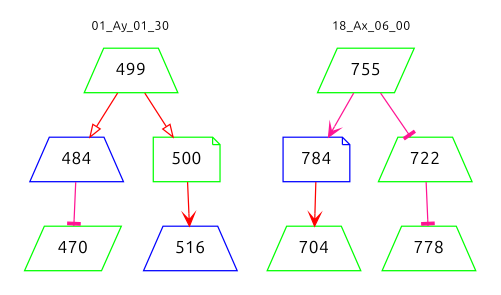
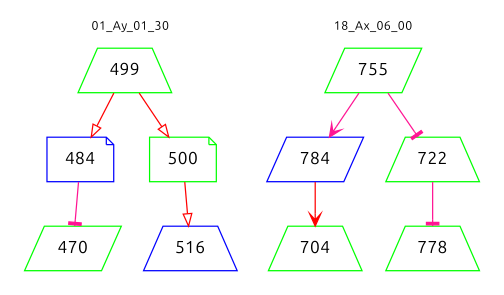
node "484": shape trapezium -> note
node "784": shape note -> parallelogram
edge "500" -> "516": arrowhead vee -> onormal
